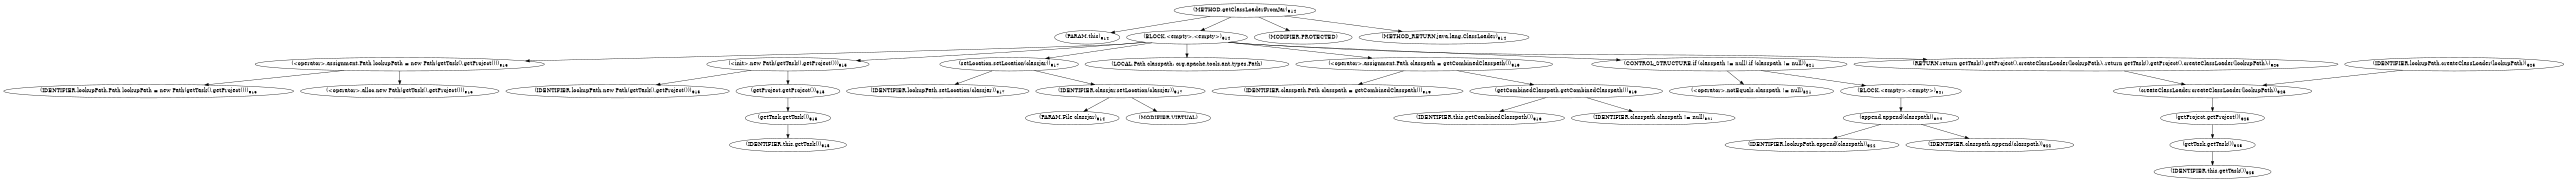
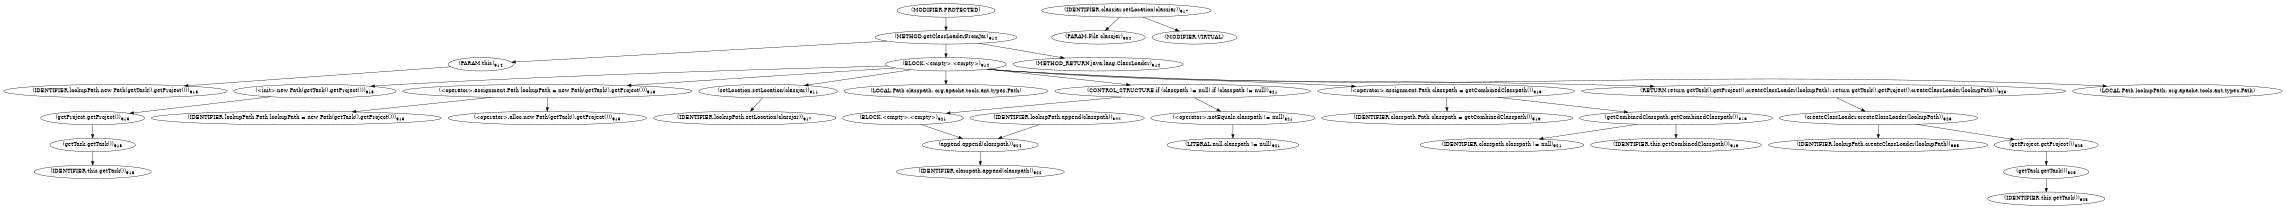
edge "(METHOD,getClassLoaderFromJar)" -> "(MODIFIER,PROTECTED)": reversed
node "(setLocation,setLocation(classjar))": text "917" -> "911"
node "(IDENTIFIER,lookupPath,createClassLoader(lookupPath))": text "925" -> "965"
edge "(<init>,new Path(getTask().getProject()))" -> "(IDENTIFIER,lookupPath,new Path(getTask().getProject()))": now "(PARAM,this)" -> "(IDENTIFIER,lookupPath,new Path(getTask().getProject()))"
edge "(setLocation,setLocation(classjar))" -> "(IDENTIFIER,classjar,setLocation(classjar))": removed
edge "(IDENTIFIER,lookupPath,createClassLoader(lookupPath))" -> "(createClassLoader,createClassLoader(lookupPath))": reversed
node "(LOCAL,Path lookupPath: org.apache.tools.ant.types.Path)": added
node "(PARAM,File classjar)": text "914" -> "904"
edge "(append,append(classpath))" -> "(IDENTIFIER,lookupPath,append(classpath))": reversed
node "(LITERAL,null,classpath != null)": added
